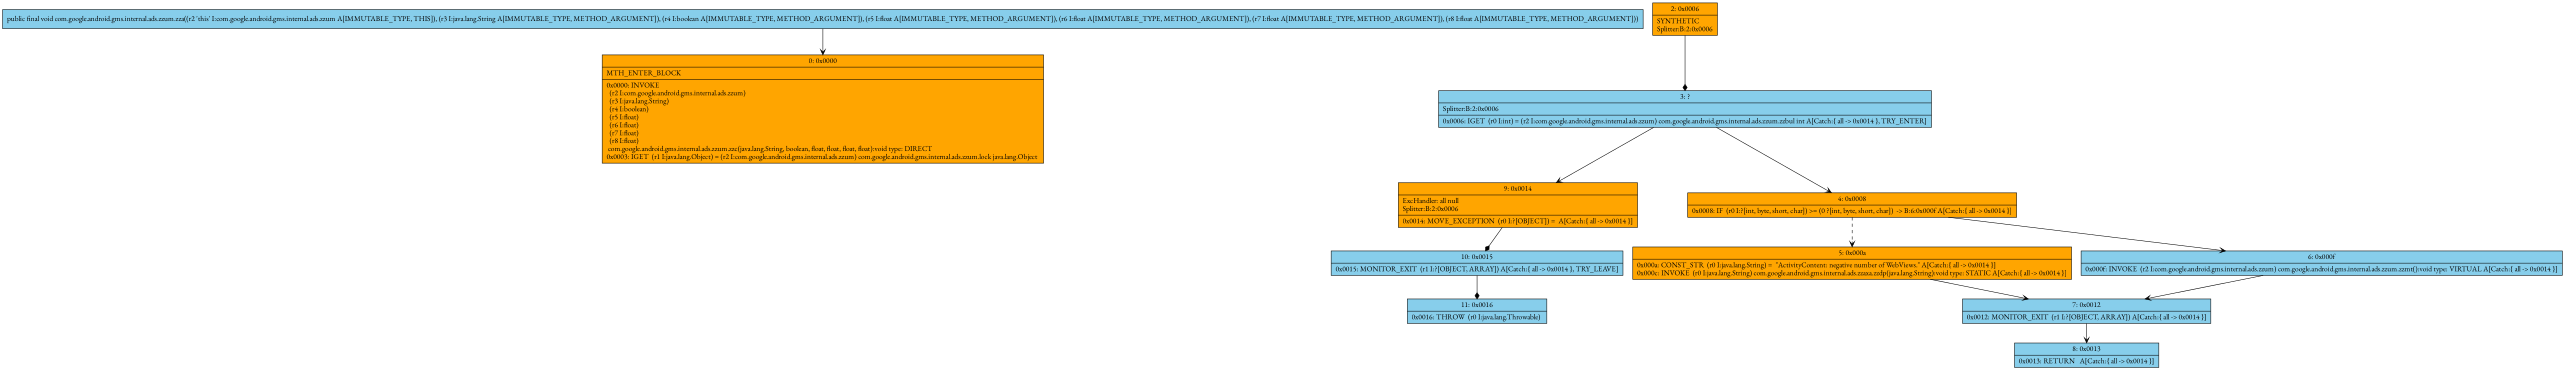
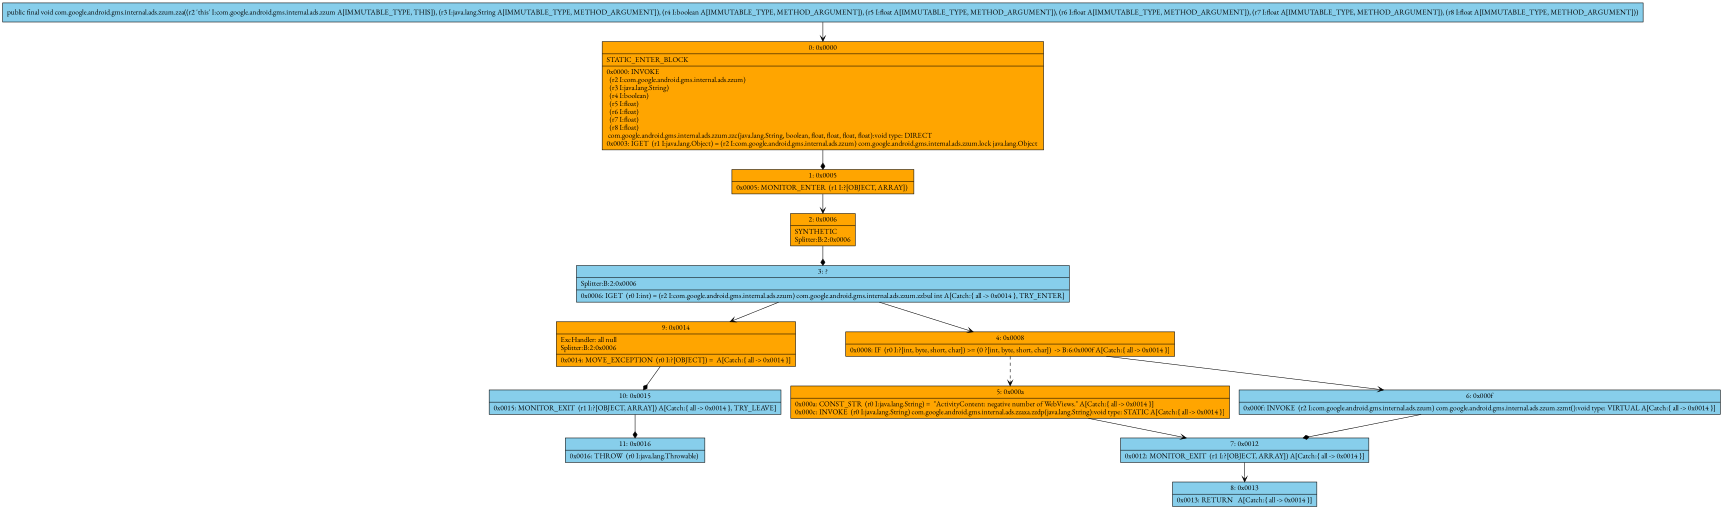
node "0: 0x0000": text "MTH_ENTER_BLOCK" -> "STATIC_ENTER_BLOCK"
node "1: 0x0005": added
edge "6: 0x000f" -> "7: 0x0012": arrowhead vee -> diamond
